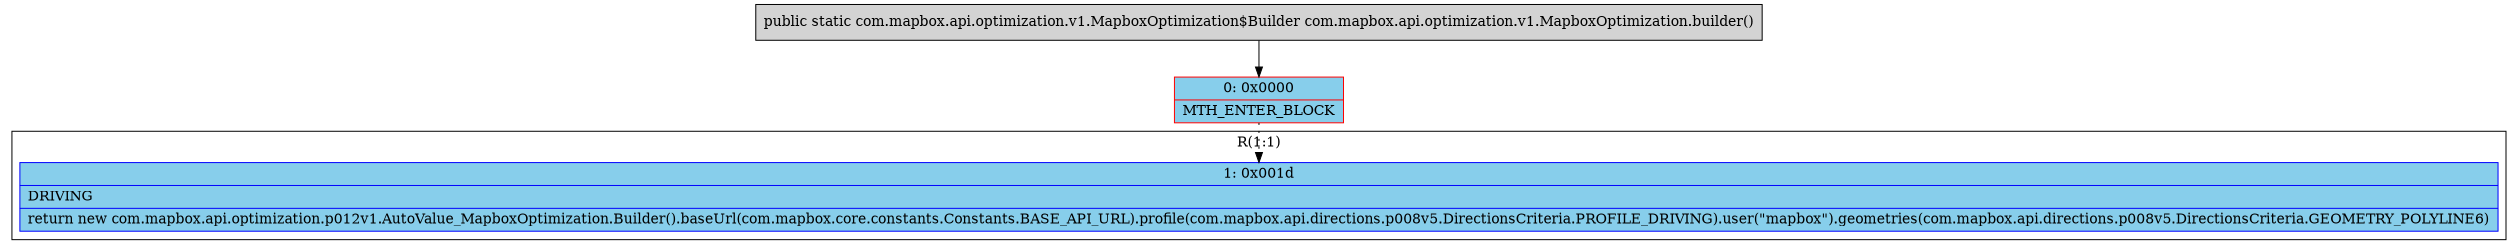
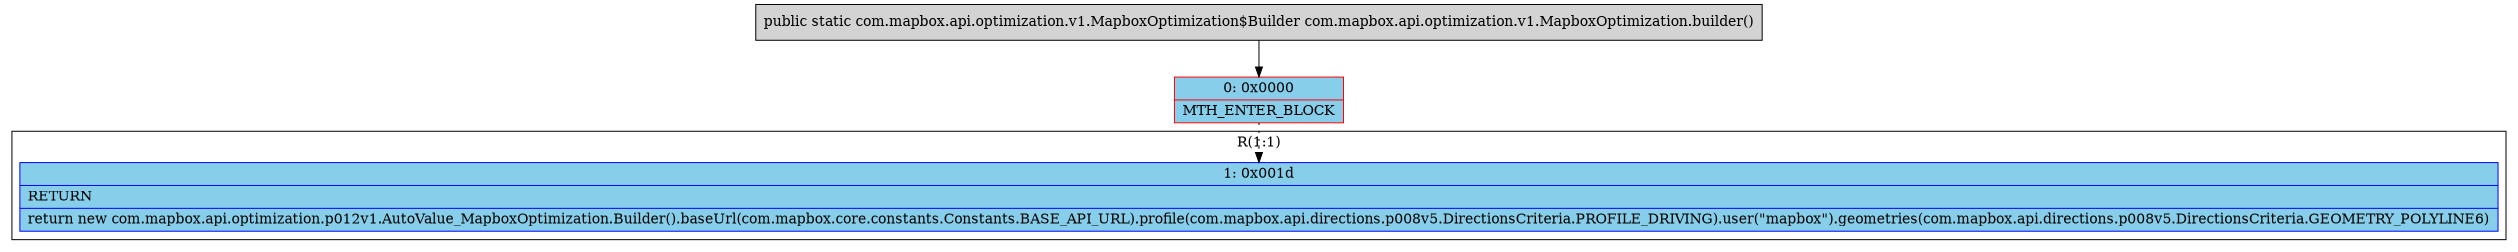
node "1: 0x001d": text "DRIVING" -> "RETURN"
